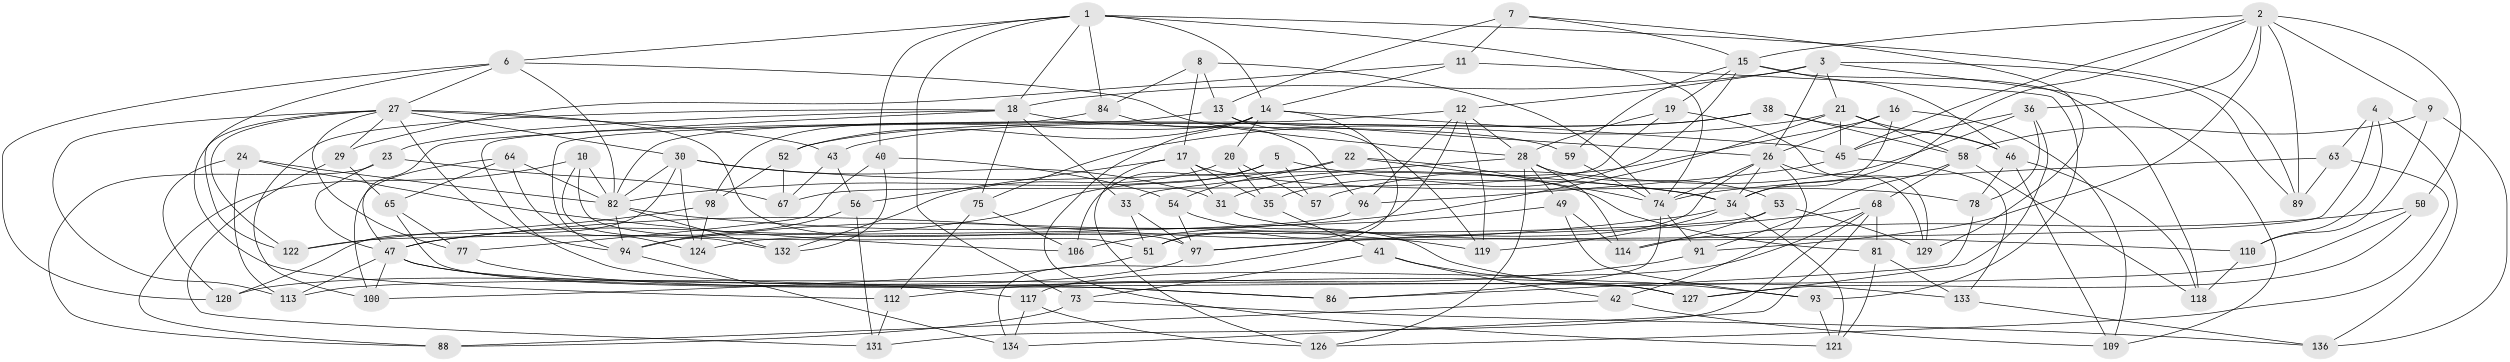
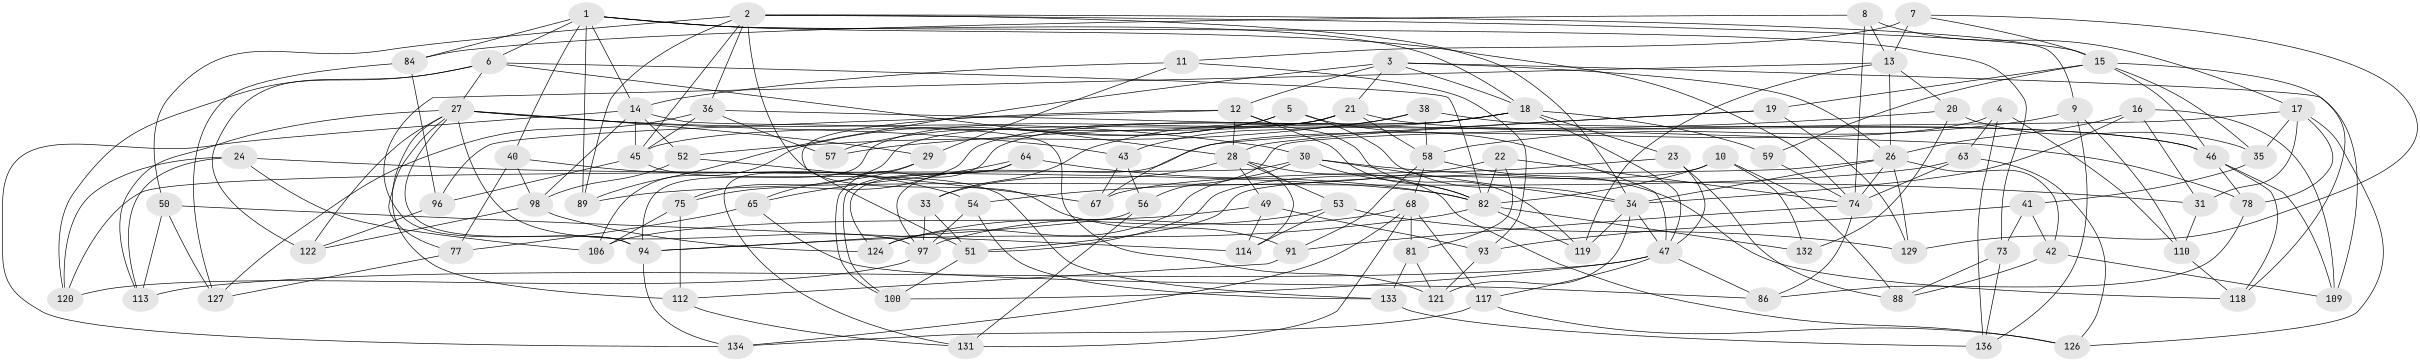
edge "14" -- "20": now "13" -- "20"
edge "40" -- "132": now "40" -- "98"
